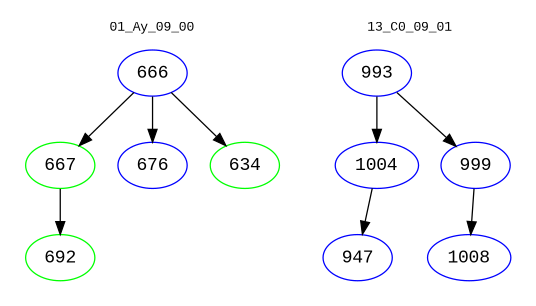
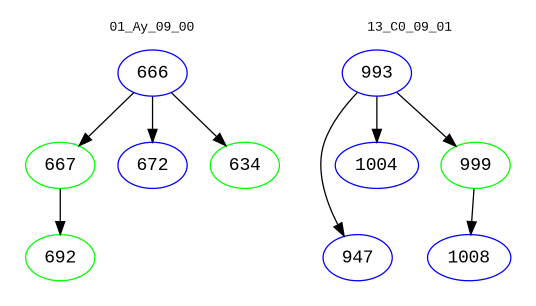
node "676": label "676" -> "672"
node "999": color blue -> green
edge "1004" -> "947": now "993" -> "947"
